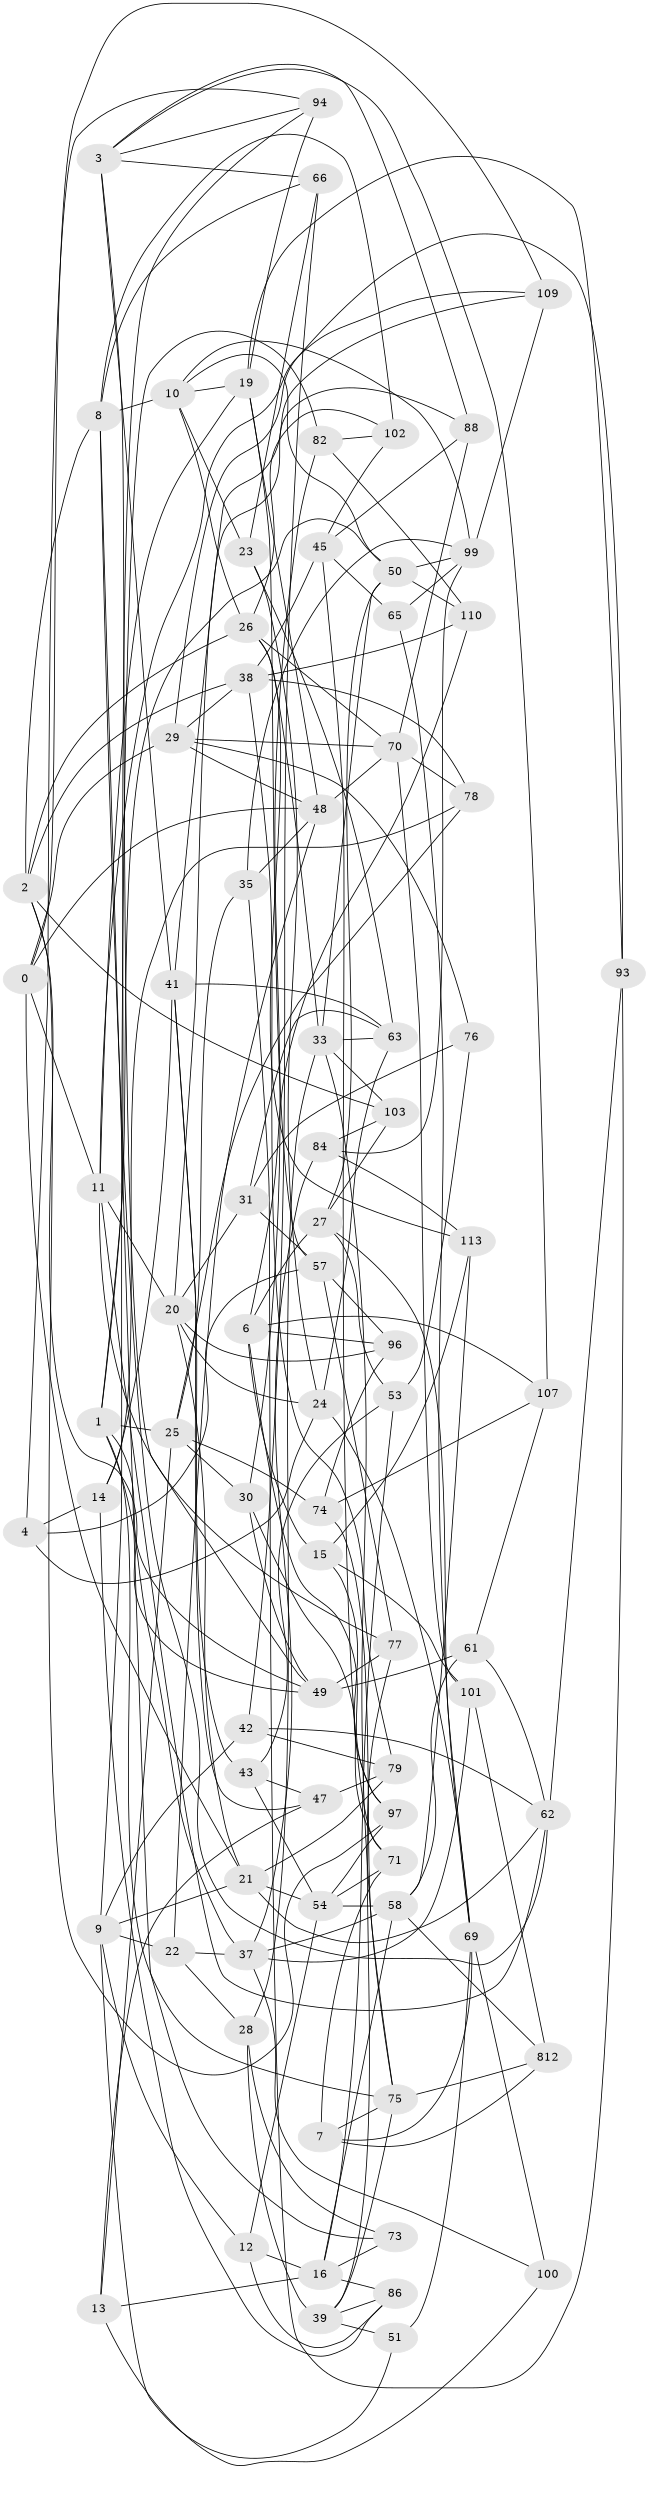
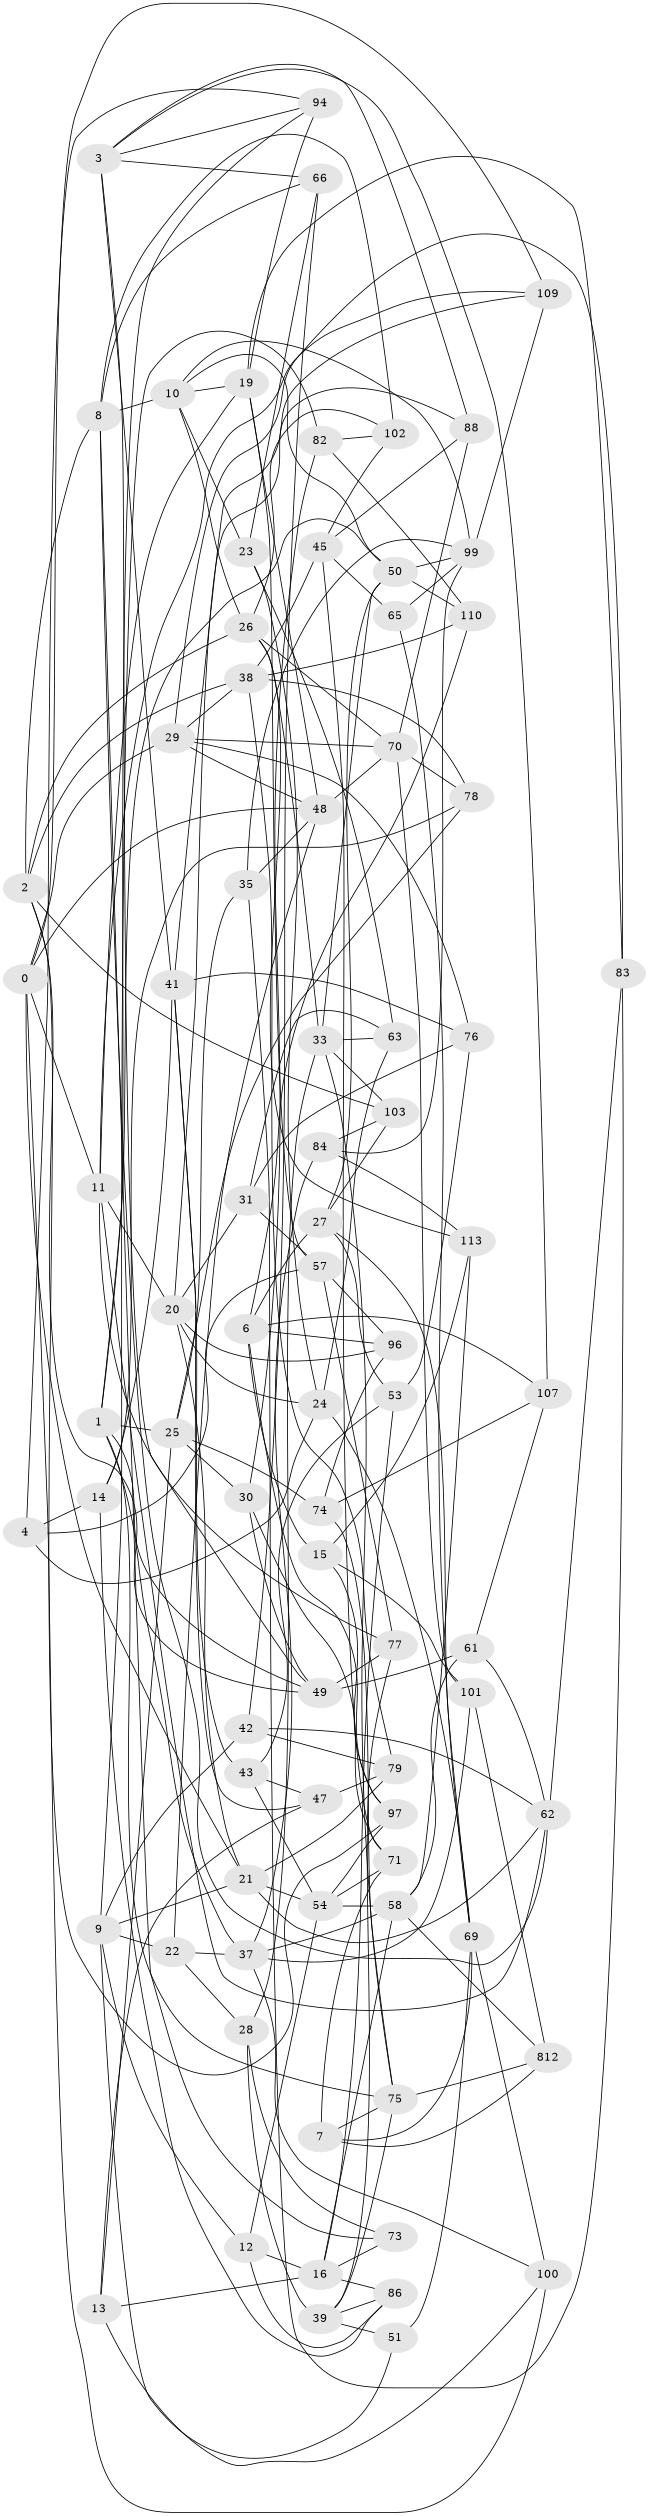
node "93": label "93" -> "83"
edge "41" -- "63": now "41" -- "76"
edge "0" -- "100": added
